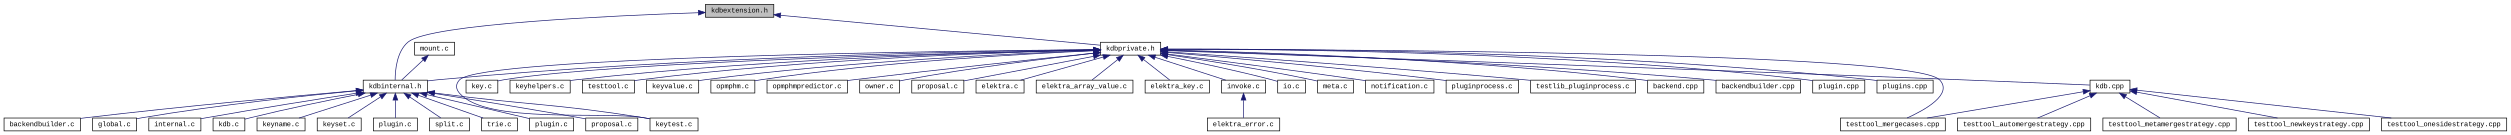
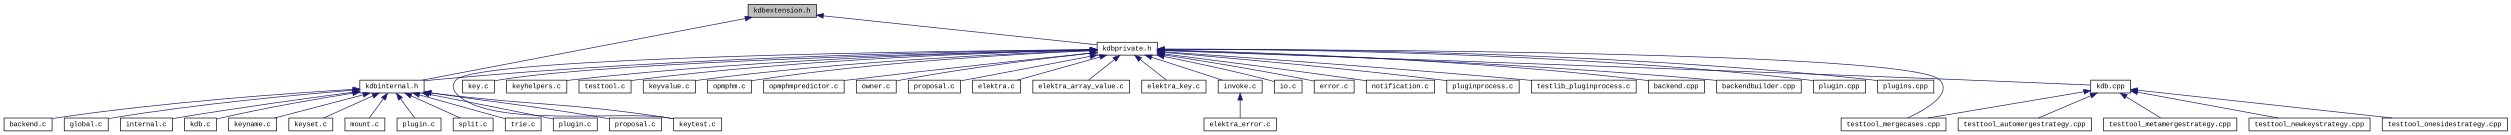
edge "kdbinternal.h" -> "mount.c": reversed
node "meta.c": label "meta.c" -> "error.c"
node "backendbuilder.c": label "backendbuilder.c" -> "backend.c"
